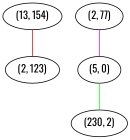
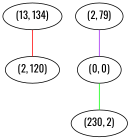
node "(13, 154)": label "(13, 154)" -> "(13, 134)"
node "(2, 77)": label "(2, 77)" -> "(2, 79)"
node "(2, 123)": label "(2, 123)" -> "(2, 120)"
node "(5, 0)": label "(5, 0)" -> "(0, 0)"
